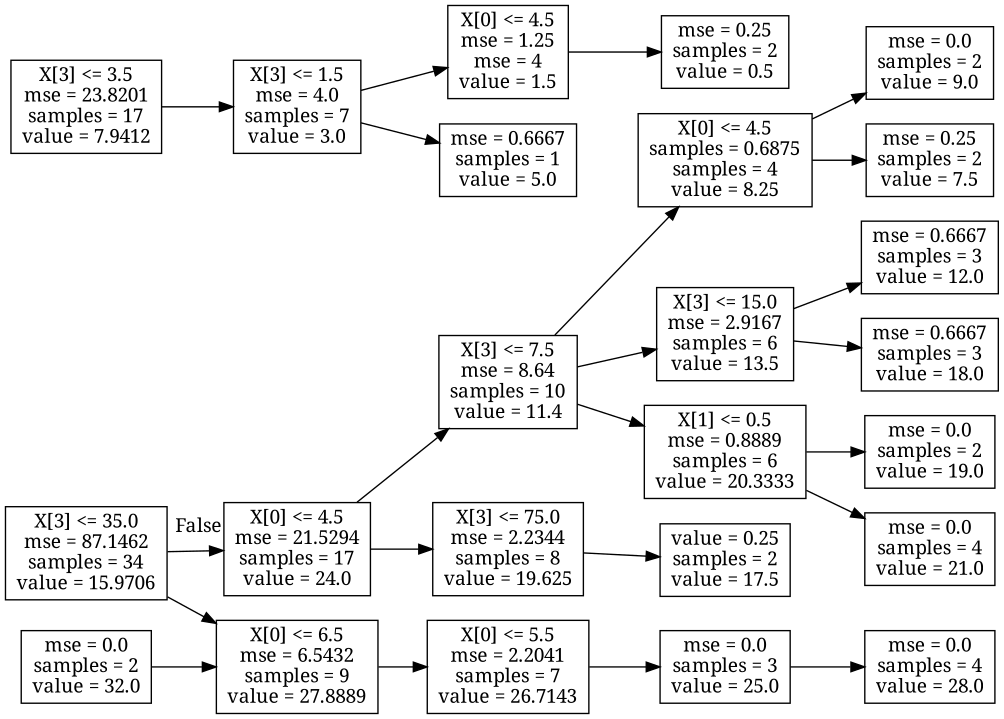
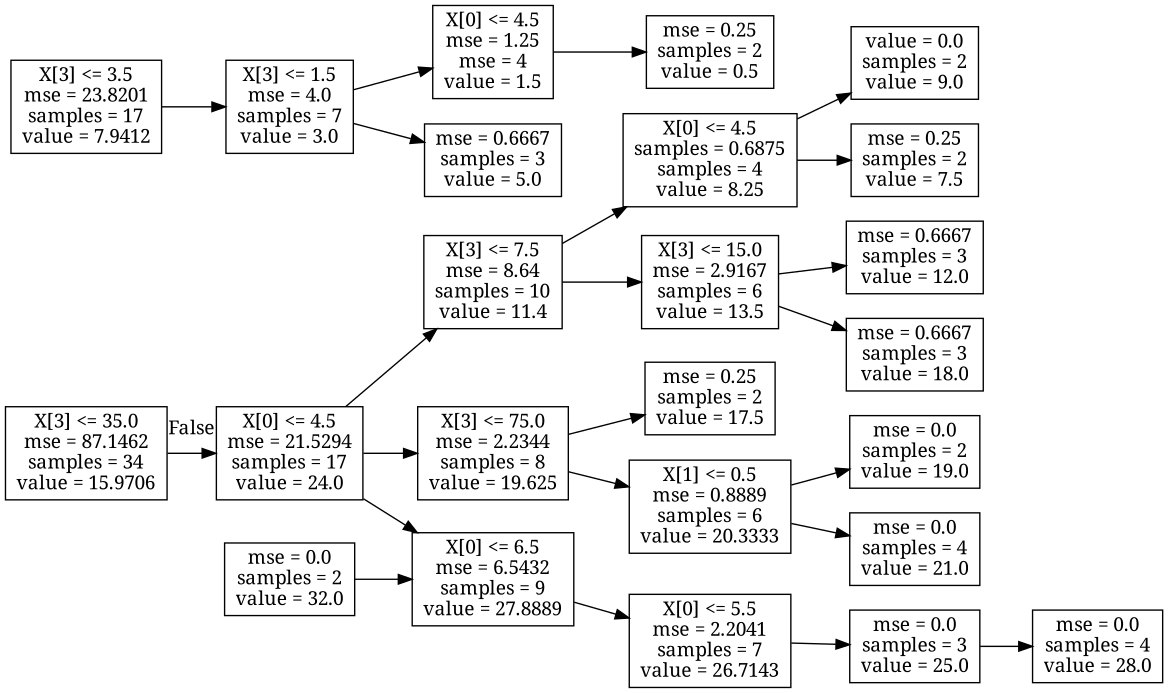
node "mse = 0.0 samples = 2 value = 9.0": label "mse = 0.0 samples = 2 value = 9.0" -> "value = 0.0 samples = 2 value = 9.0"
node "mse = 0.6667 samples = 1 value = 5.0": label "mse = 0.6667 samples = 1 value = 5.0" -> "mse = 0.6667 samples = 3 value = 5.0"
edge "X[3] <= 7.5 mse = 8.64 samples = 10 value = 11.4" -> "X[1] <= 0.5 mse = 0.8889 samples = 6 value = 20.3333": now "X[3] <= 75.0 mse = 2.2344 samples = 8 value = 19.625" -> "X[1] <= 0.5 mse = 0.8889 samples = 6 value = 20.3333"
node "value = 0.25 samples = 2 value = 17.5": label "value = 0.25 samples = 2 value = 17.5" -> "mse = 0.25 samples = 2 value = 17.5"
edge "X[3] <= 35.0 mse = 87.1462 samples = 34 value = 15.9706" -> "X[0] <= 6.5 mse = 6.5432 samples = 9 value = 27.8889": now "X[0] <= 4.5 mse = 21.5294 samples = 17 value = 24.0" -> "X[0] <= 6.5 mse = 6.5432 samples = 9 value = 27.8889"
